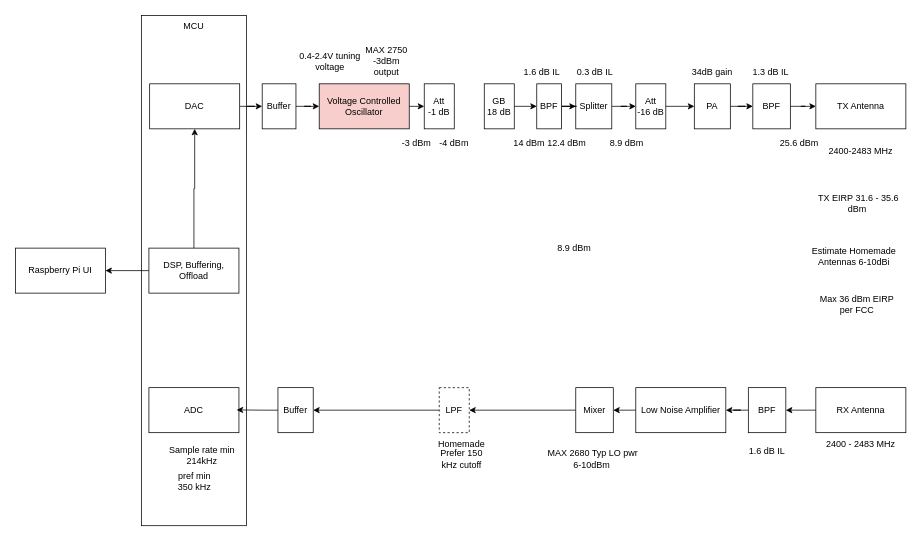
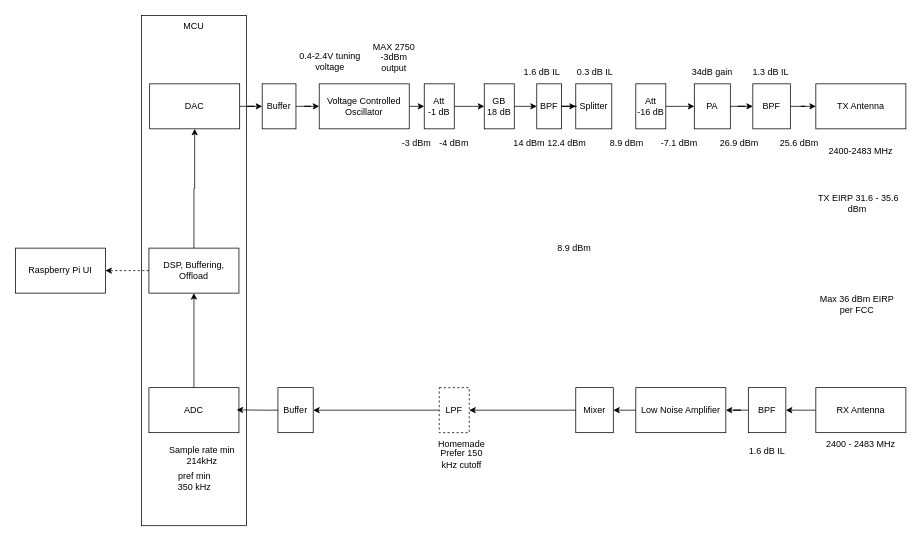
node "MAX 2750 -3dBm output": moved (387, 61) -> (394, 57)
node "Voltage Controlled Oscillator": fillcolor #f8cecc -> #ffffff
edge "Att -1 dB" -> "GB 18 dB": added
edge "Splitter" -> "Att -16 dB": removed
node "-7.1 dBm": added
node "26.9 dBm": added
node "Estimate Homemade Antennas 6-10dBi": removed
edge "DSP, Buffering, Offload" -> "Raspberry Pi UI": style solid -> dashed
edge "ADC" -> "DSP, Buffering, Offload": added
node "MAX 2680 Typ LO pwr 6-10dBm": removed
